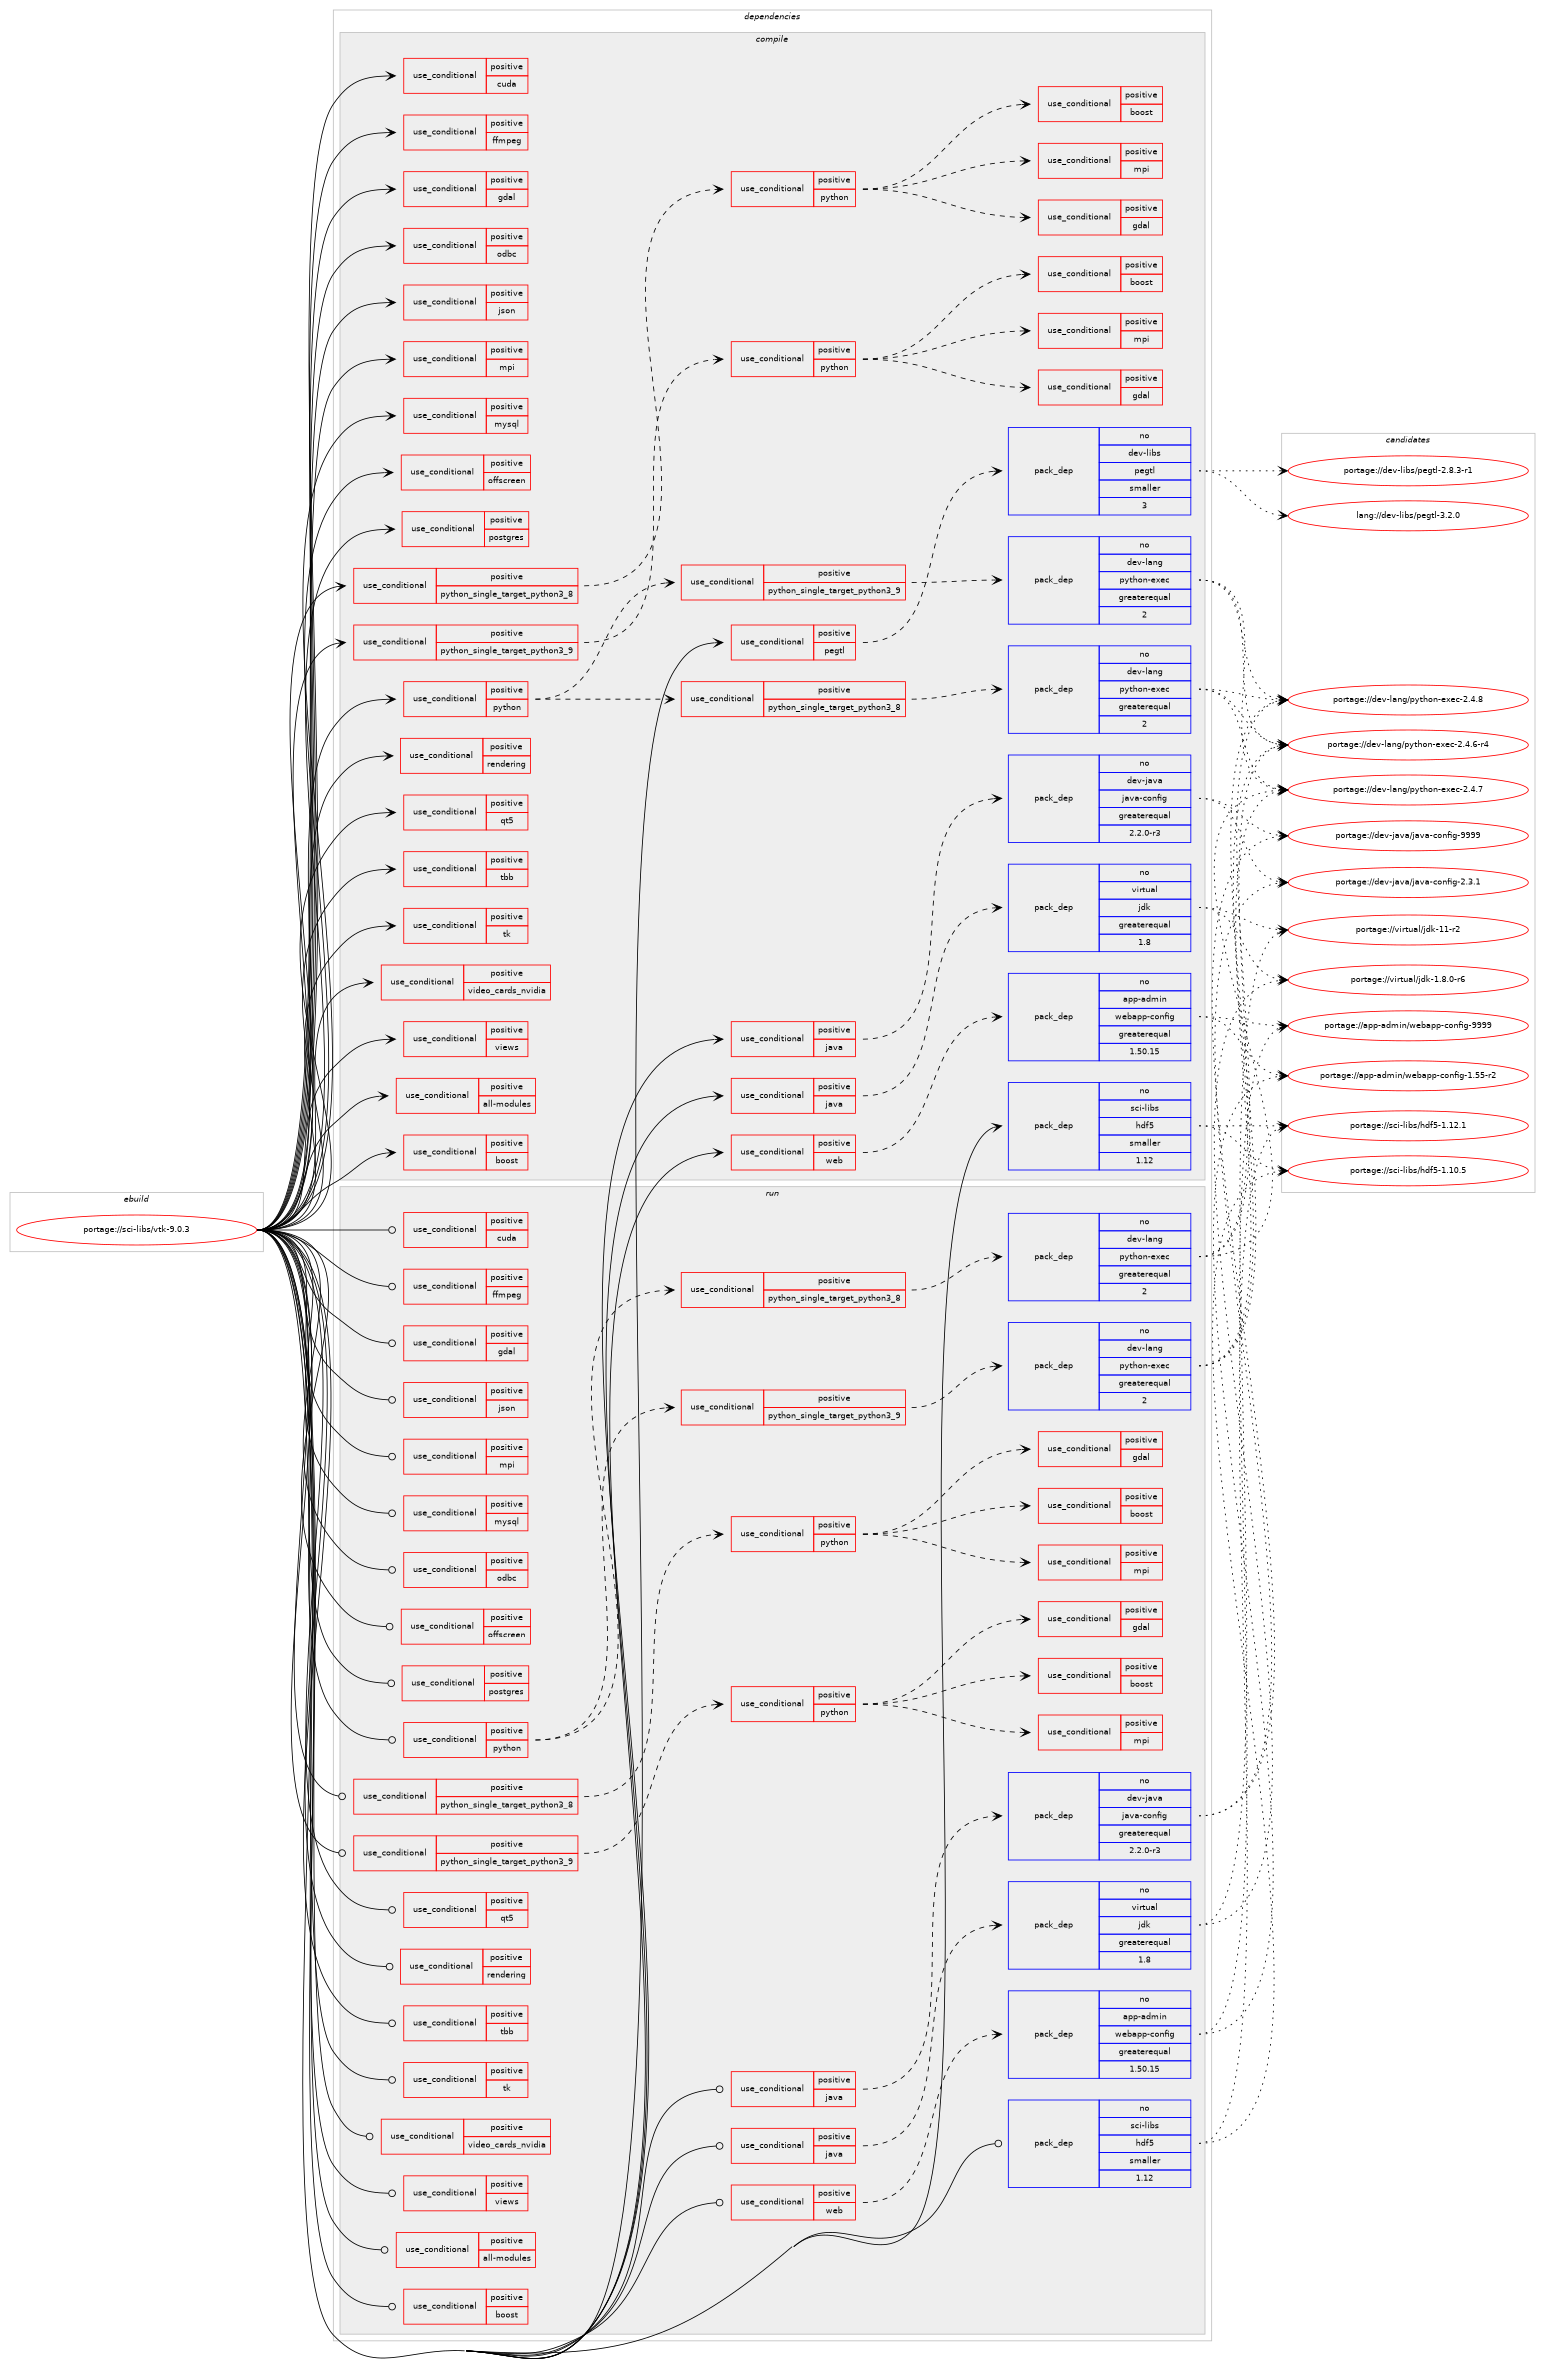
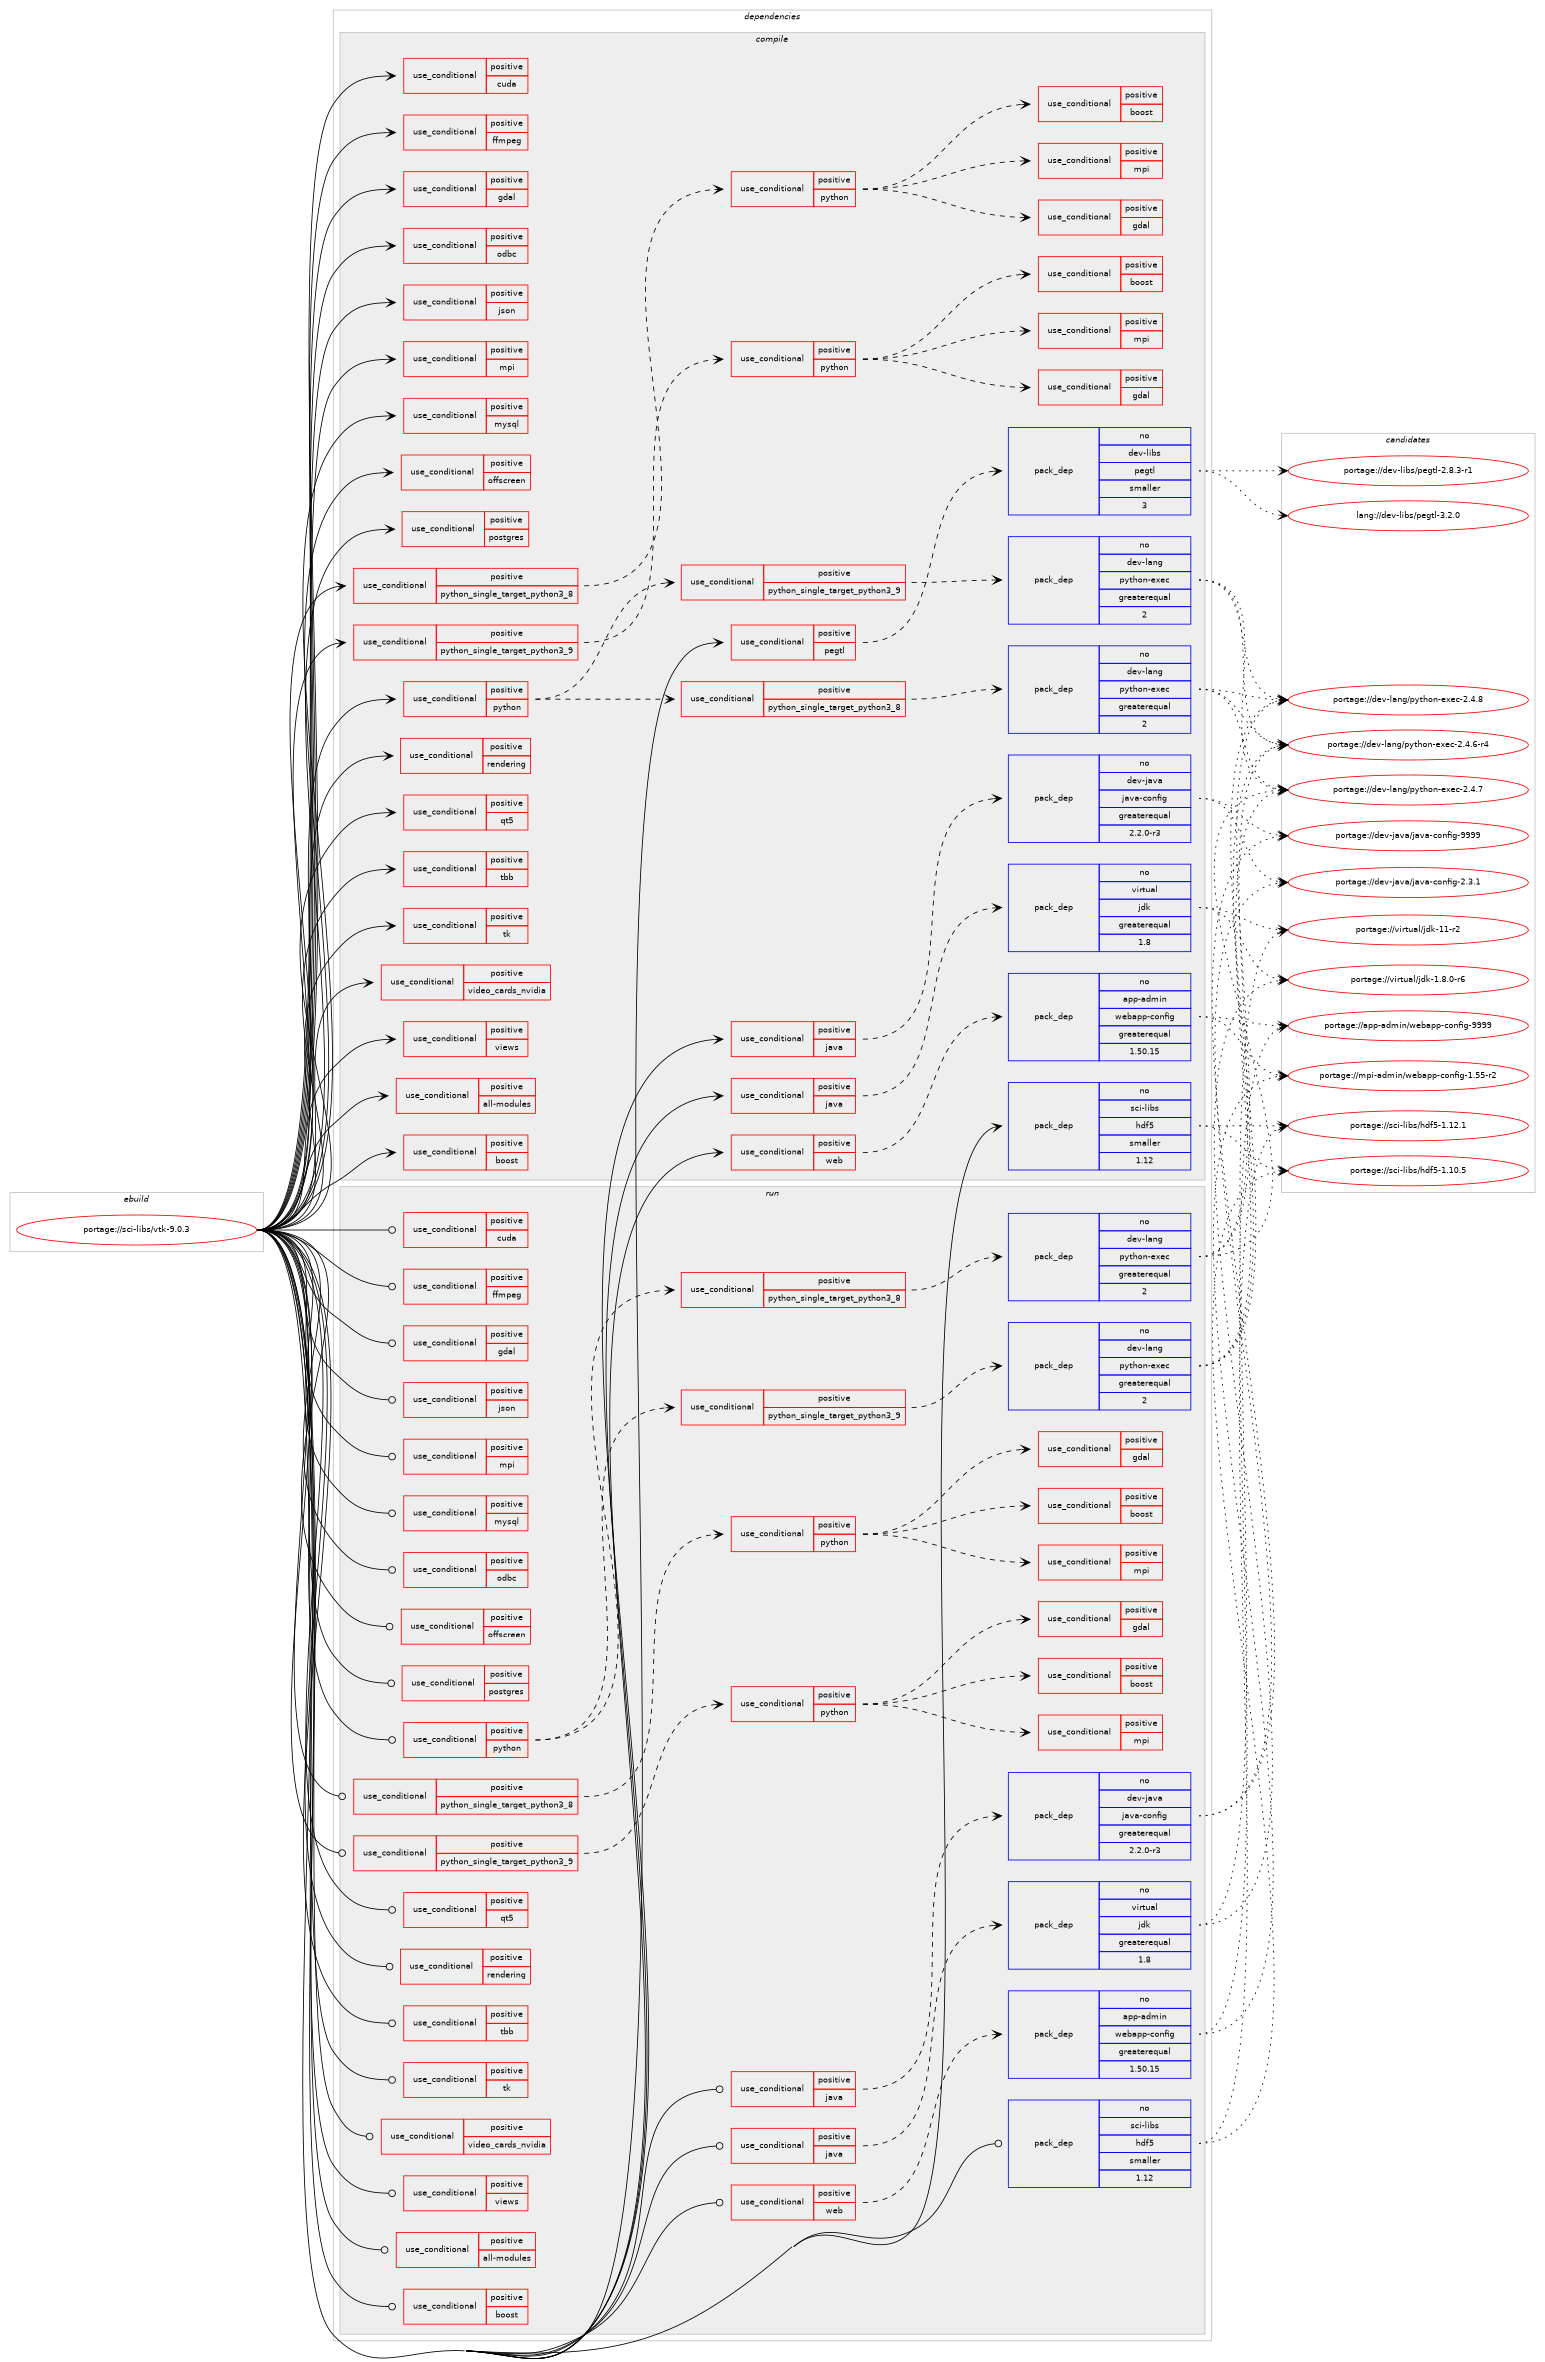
node "portage://app-admin/webapp-config-1.55-r2": label "portage://app-admin/webapp-config-1.55-r2" -> "portage://mpi-admin/webapp-config-1.55-r2"
